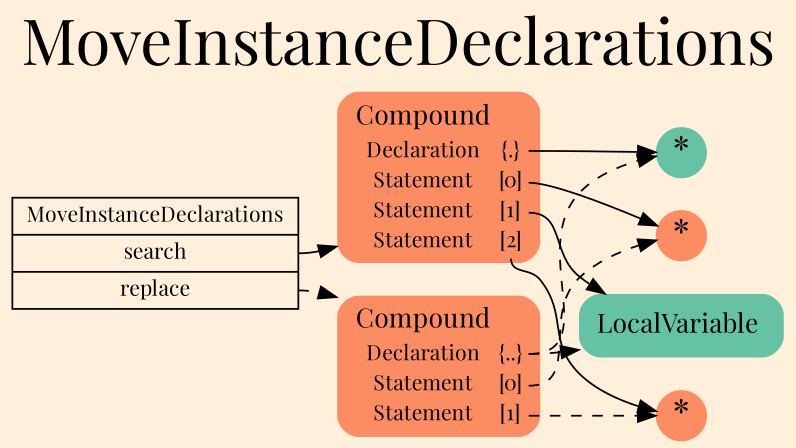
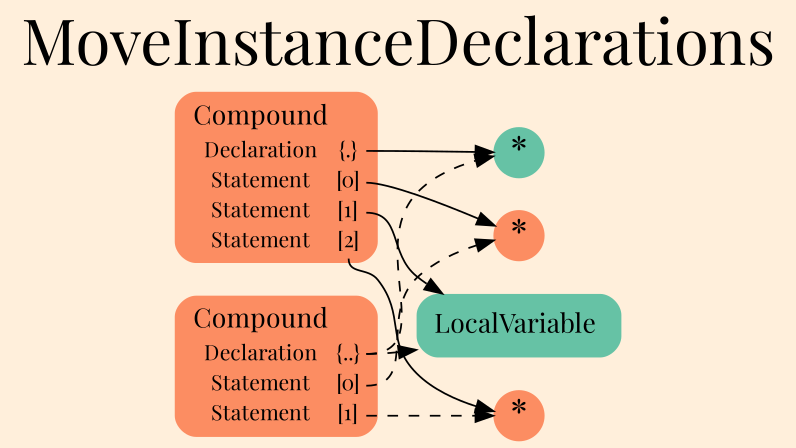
node "MoveInstanceDeclarations": removed
